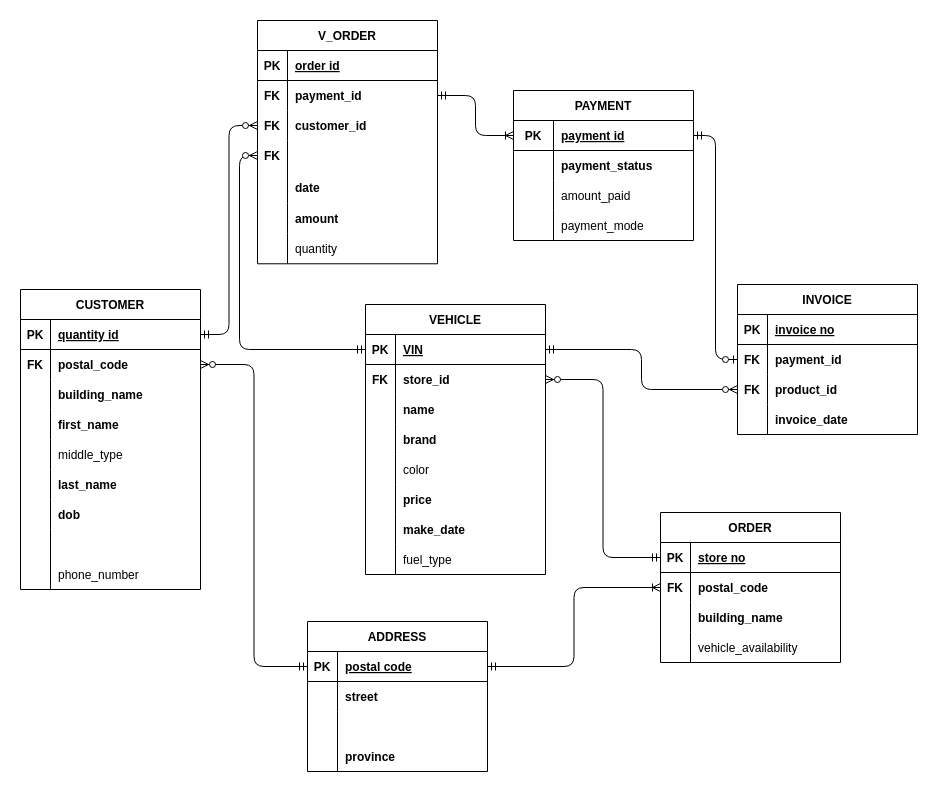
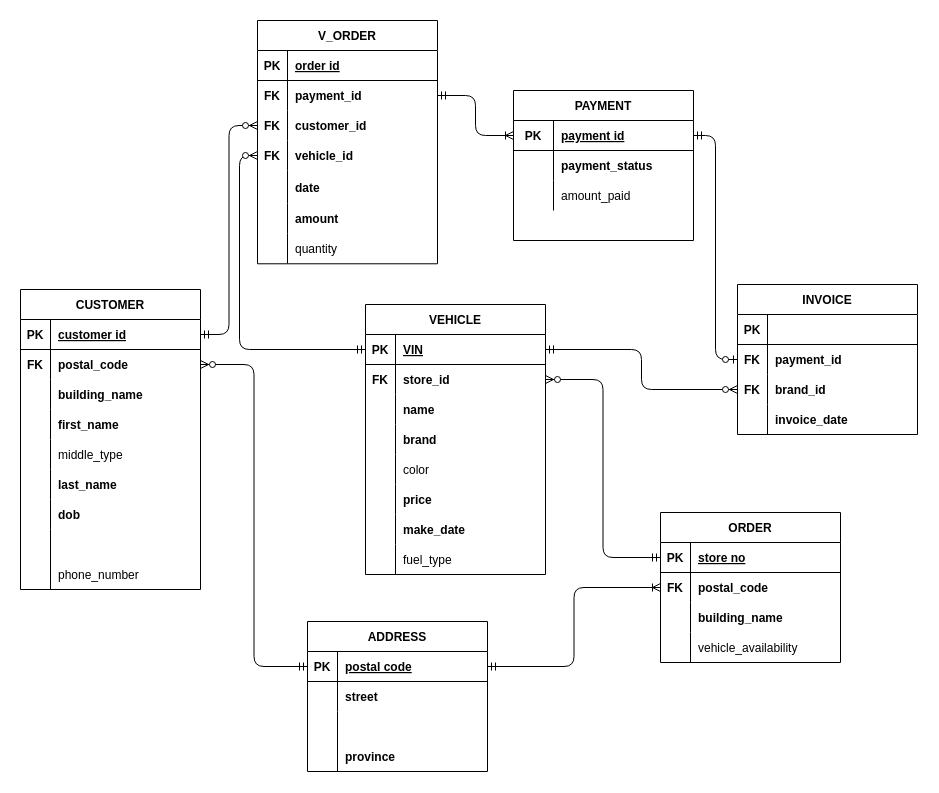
node "vehicle_id": added
node "payment_mode": removed
node "invoice no": removed
node "quantity id": label "quantity id" -> "customer id"
node "product_id": label "product_id" -> "brand_id"
